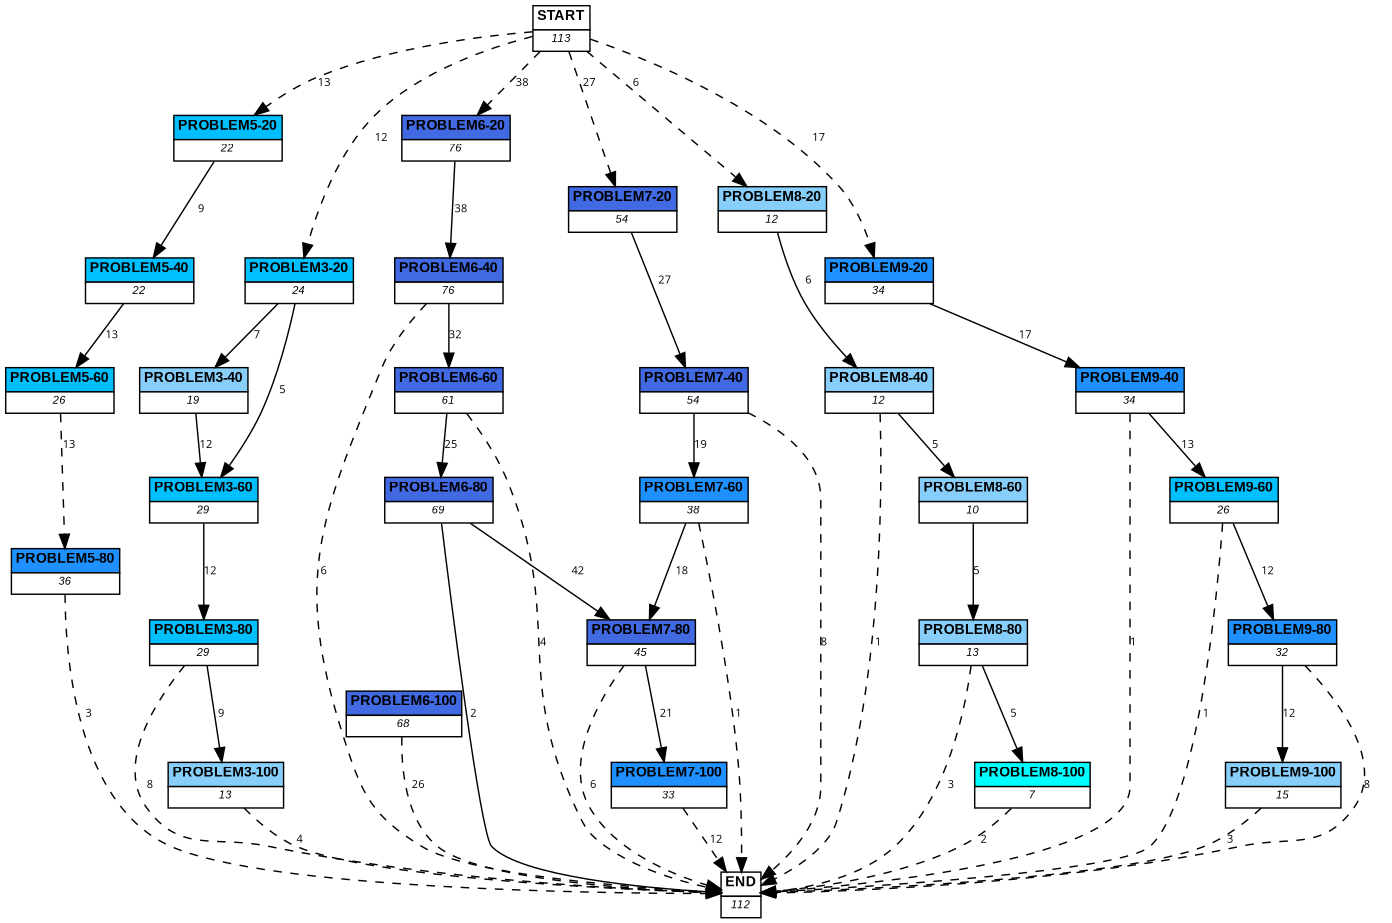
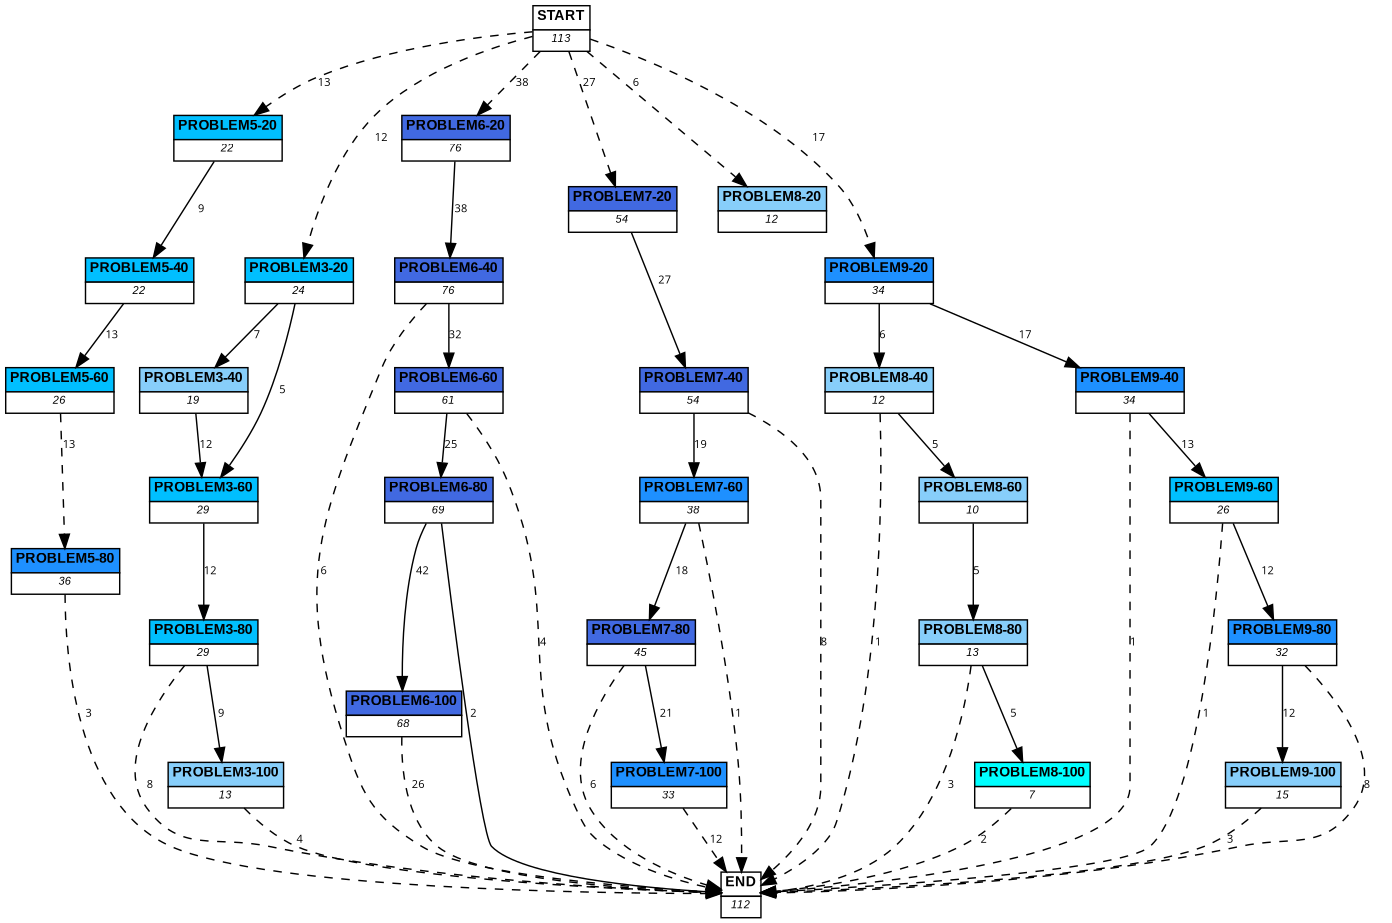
edge "PROBLEM8-20" -> "PROBLEM8-40": now "PROBLEM9-20" -> "PROBLEM8-40"
edge "PROBLEM6-80" -> "PROBLEM7-80": now "PROBLEM6-80" -> "PROBLEM6-100"
